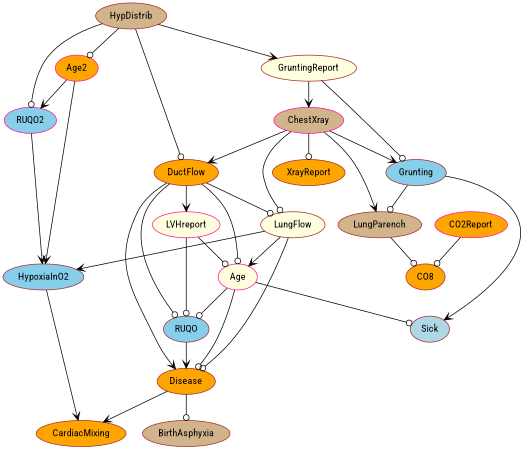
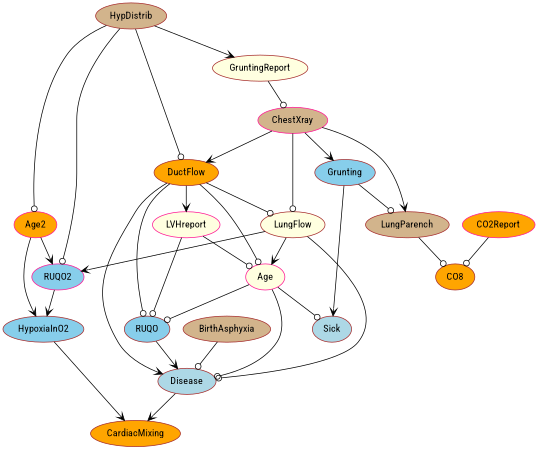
edge "GruntingReport" -> "ChestXray": arrowhead vee -> odot
edge "GruntingReport" -> "Grunting": removed
node "XrayReport": removed
edge "LungFlow" -> "HypoxiaInO2": now "LungFlow" -> "RUQO2"
node "Disease": fillcolor orange -> lightblue
edge "Disease" -> "BirthAsphyxia": reversed
